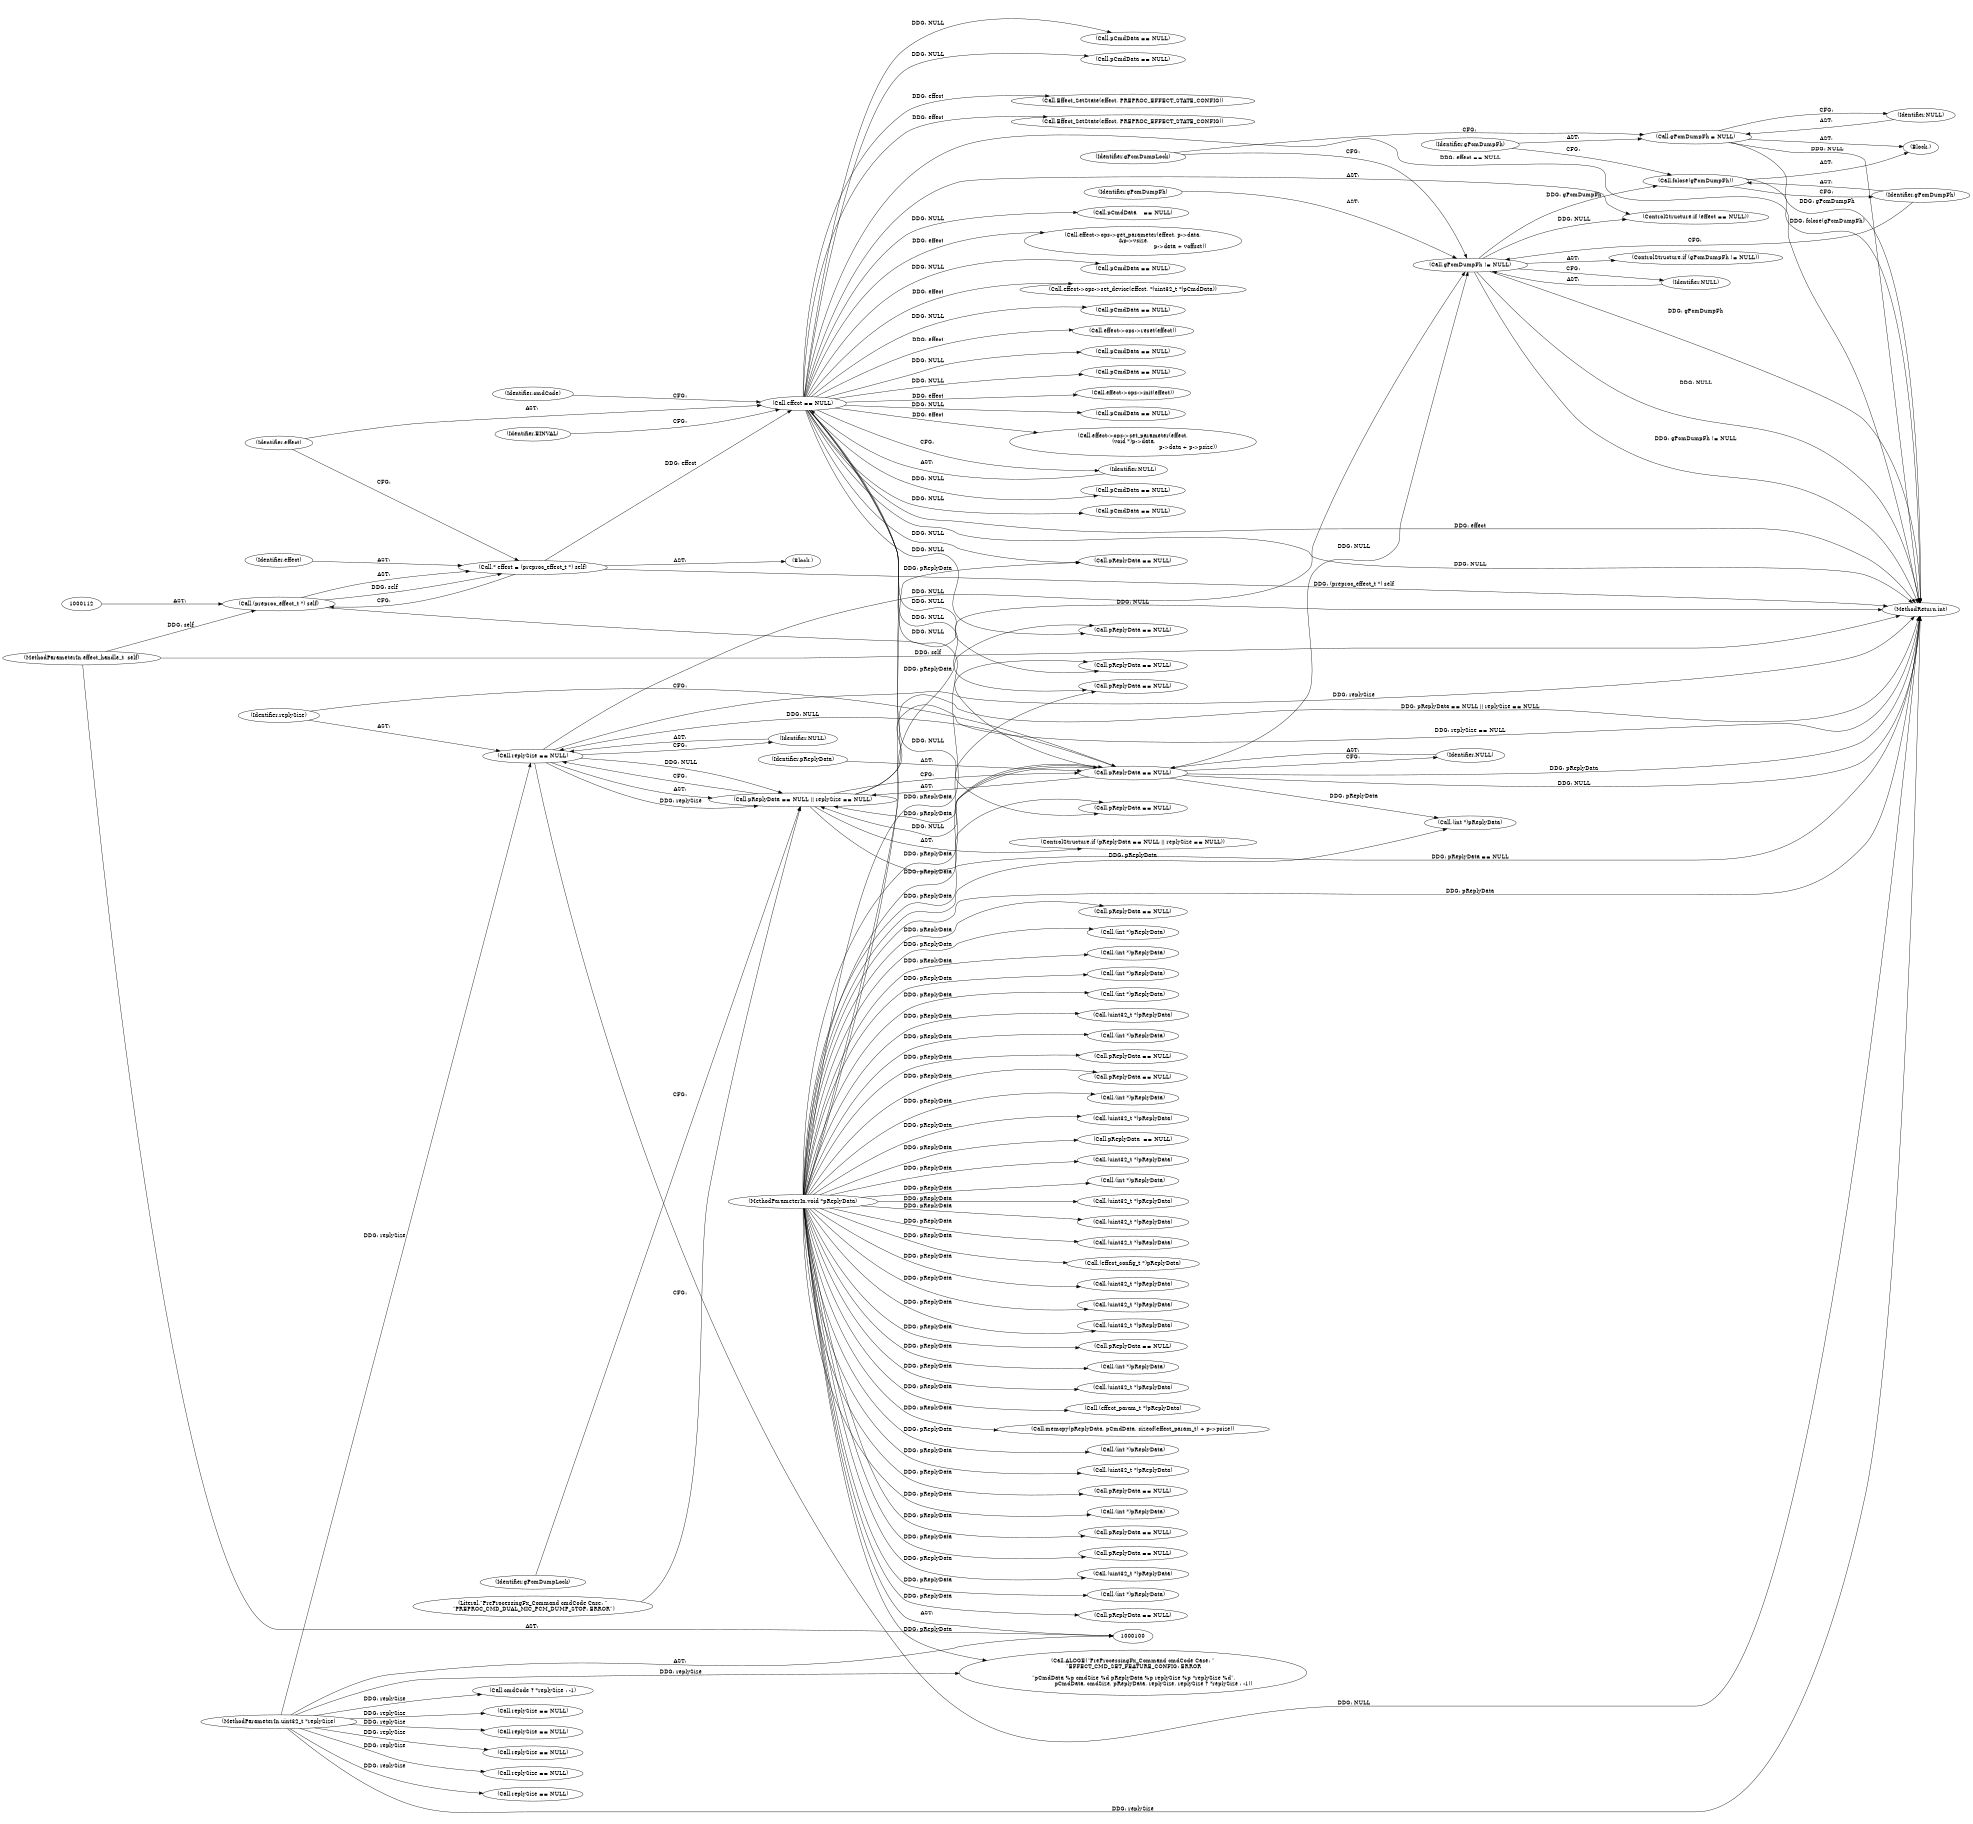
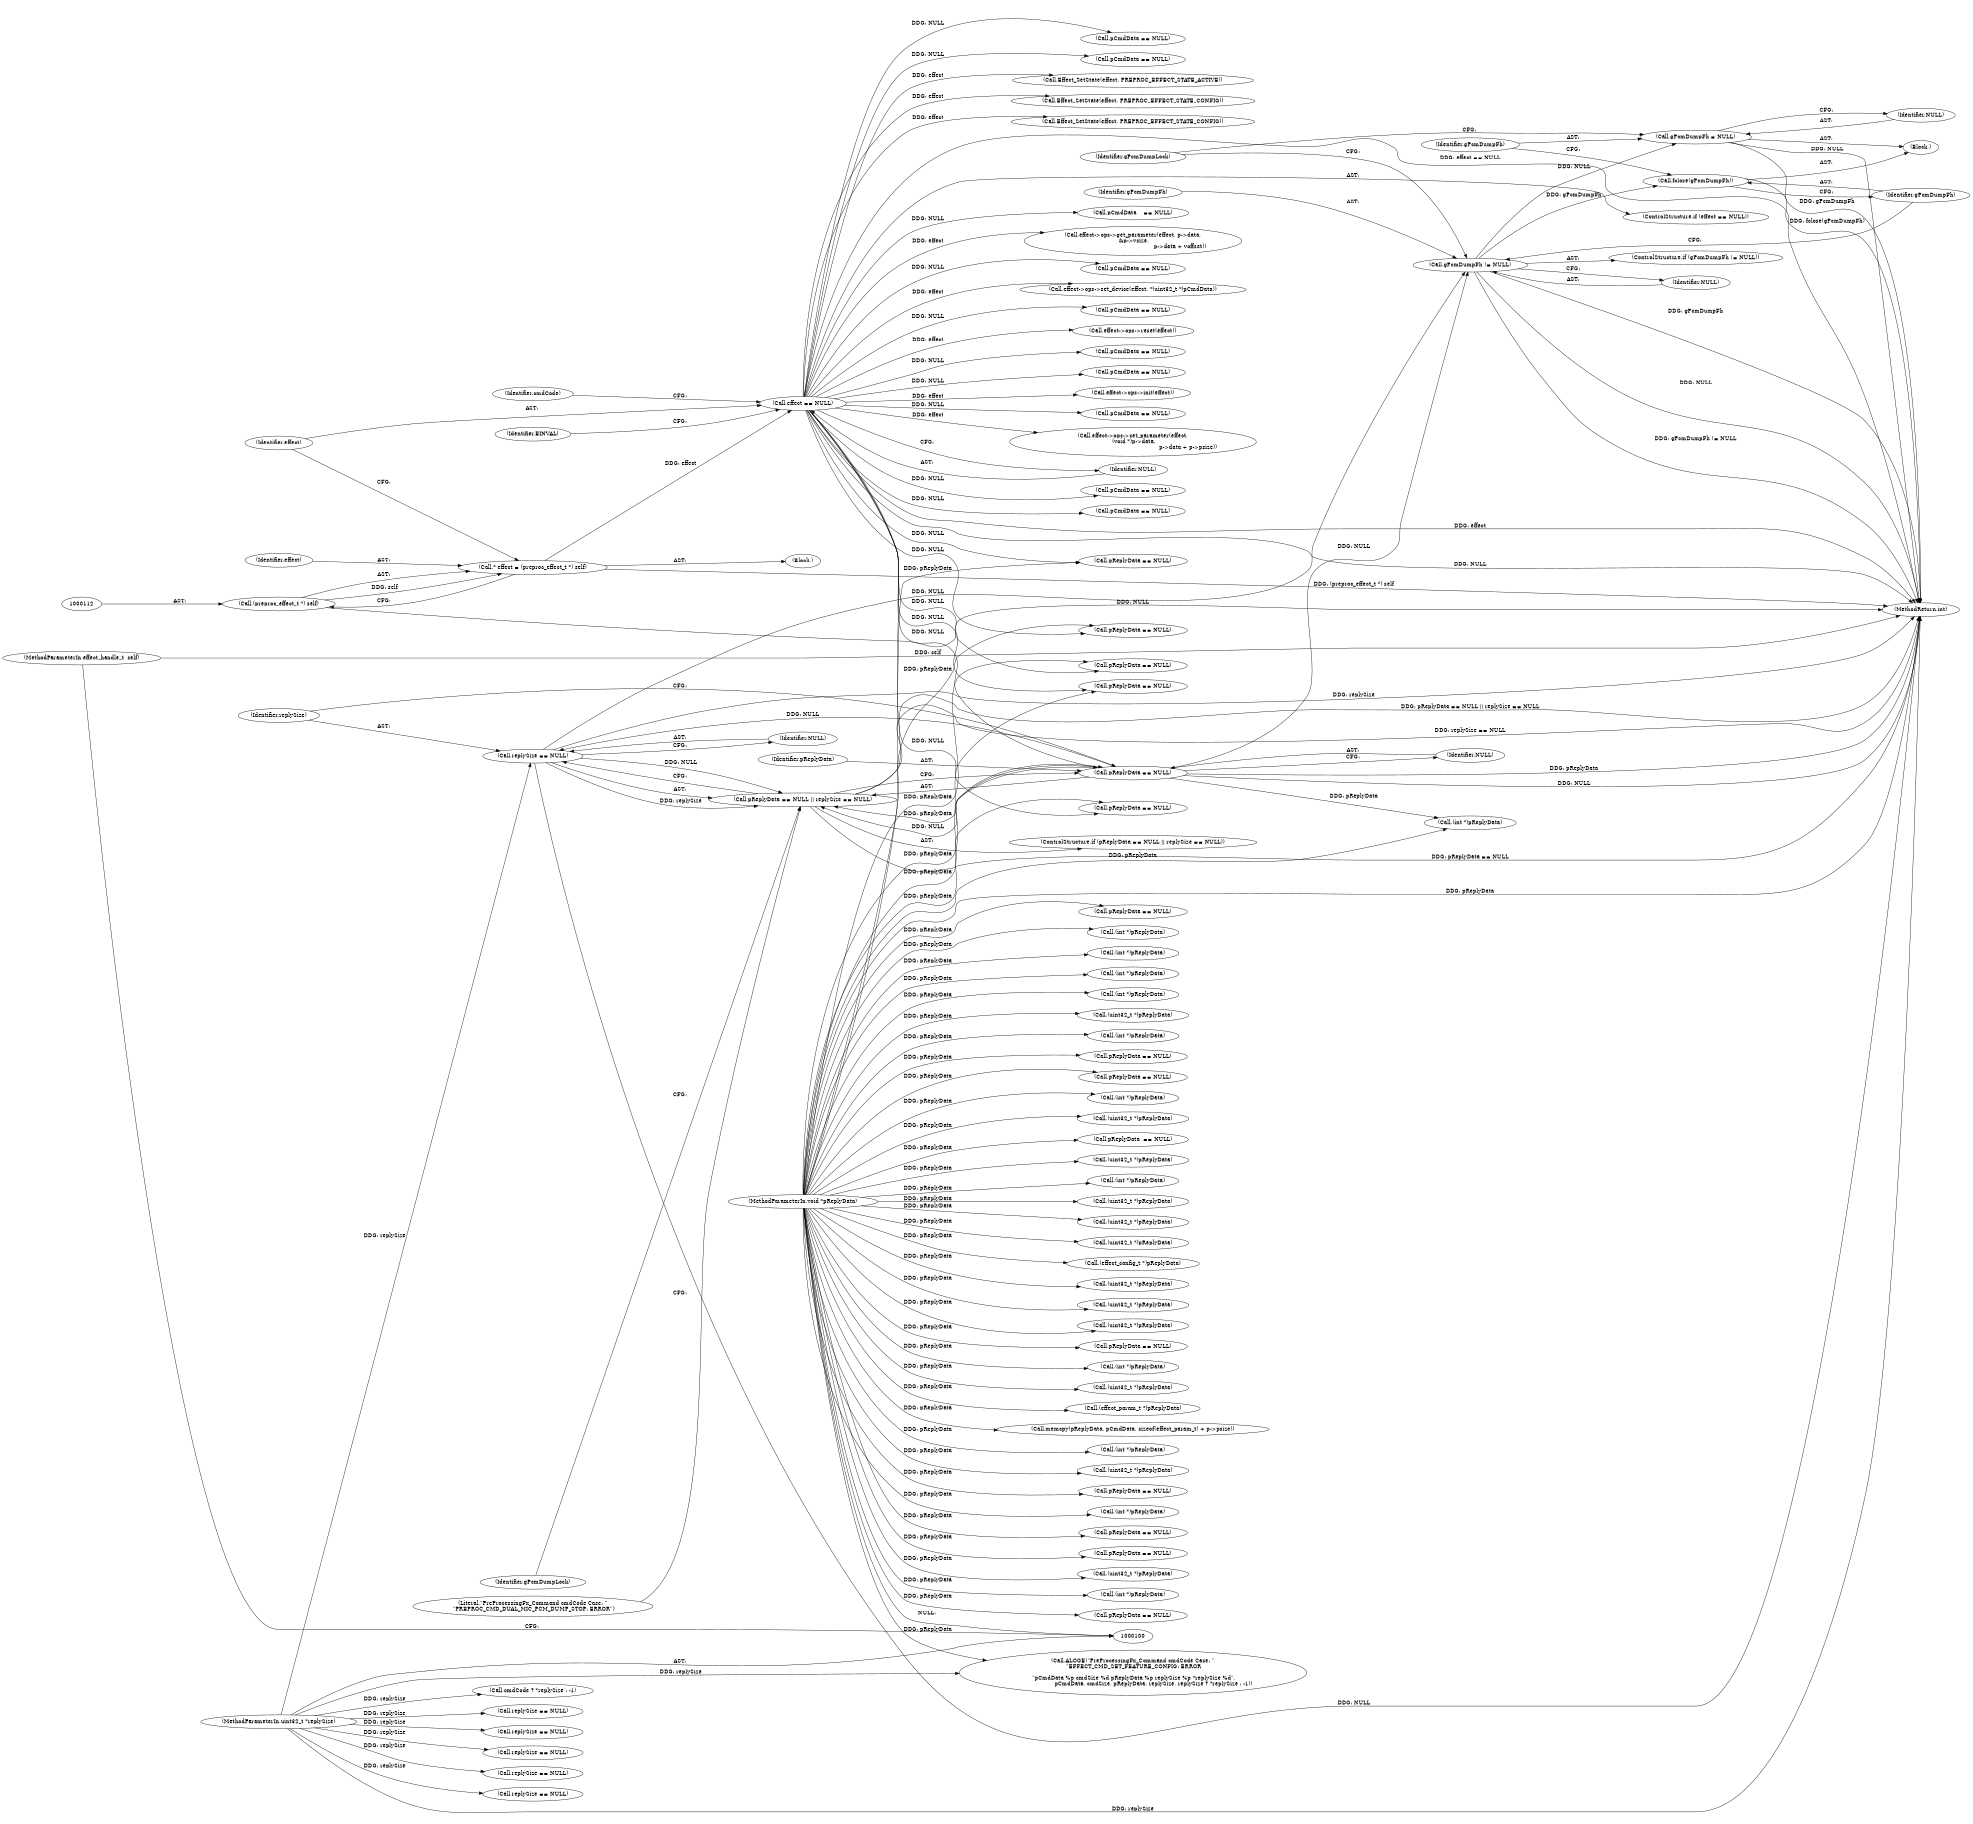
node "(Call,Effect_SetState(effect, PREPROC_EFFECT_STATE_ACTIVE))": added
edge "(Call,gPcmDumpFh != NULL)" -> "(ControlStructure,if (effect == NULL))": now "(Call,gPcmDumpFh != NULL)" -> "(Call,gPcmDumpFh = NULL)"
edge "(MethodParameterIn,effect_handle_t  self)" -> "(Call,(preproc_effect_t *) self)": removed, label "DDG: self"
edge "(MethodParameterIn,void *pReplyData)" -> "1000100": label "AST: " -> "NULL: "
edge "(MethodParameterIn,effect_handle_t  self)" -> "1000100": label "AST: " -> "CFG: "
